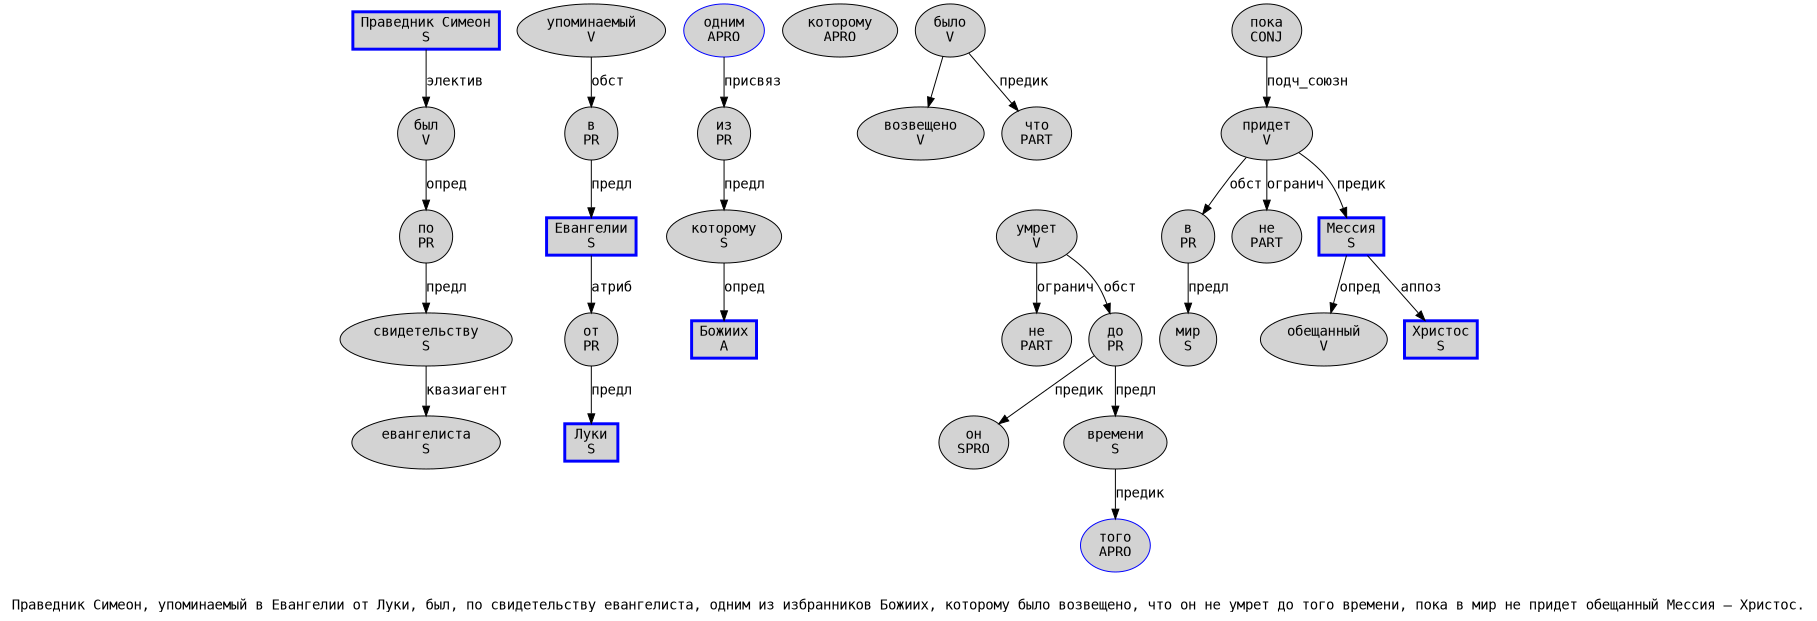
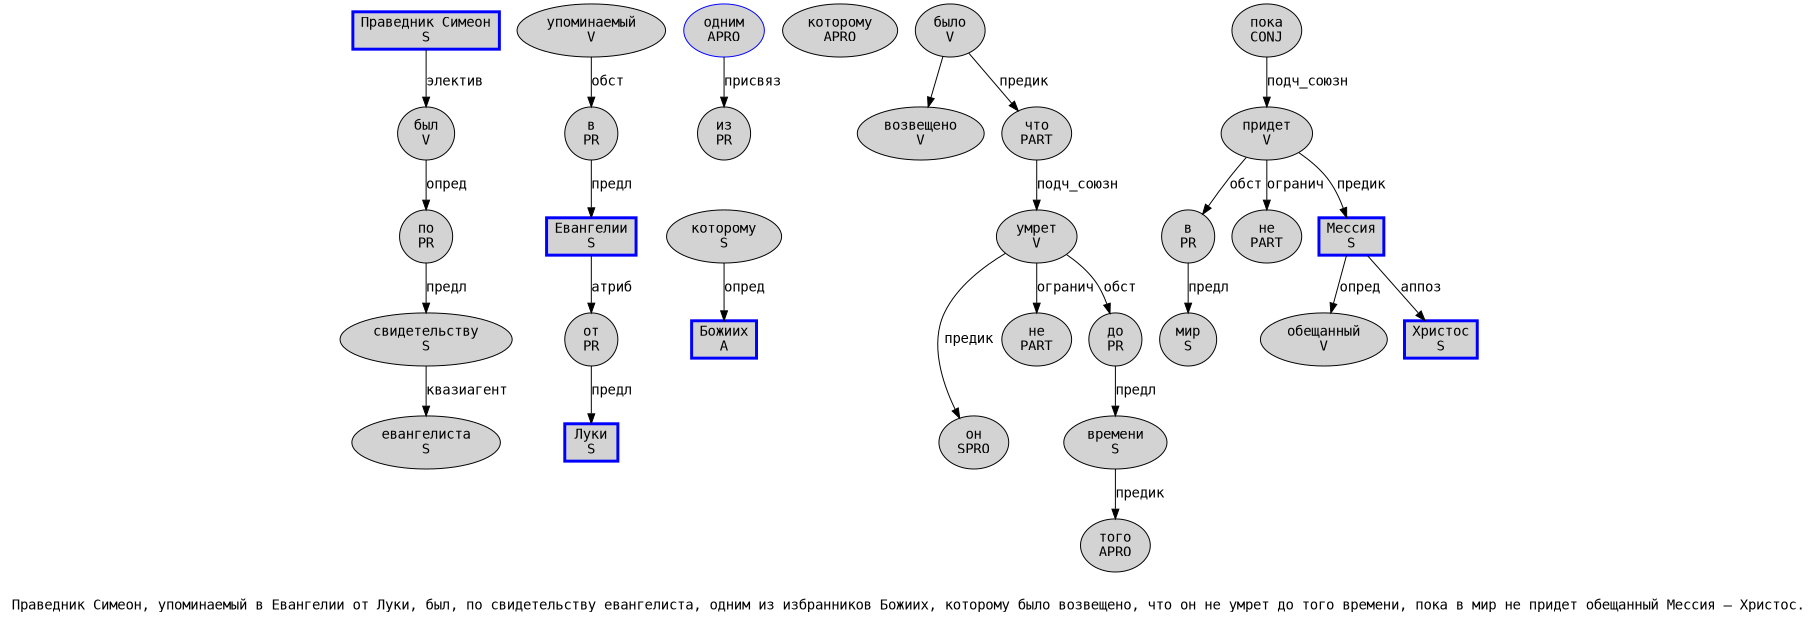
edge "из PR" -> "которому S": removed, label "предл"
edge "что PART" -> "умрет V": added, label "подч_союзн"
edge "до PR" -> "он SPRO": now "умрет V" -> "он SPRO"
node "того APRO": color blue -> black
